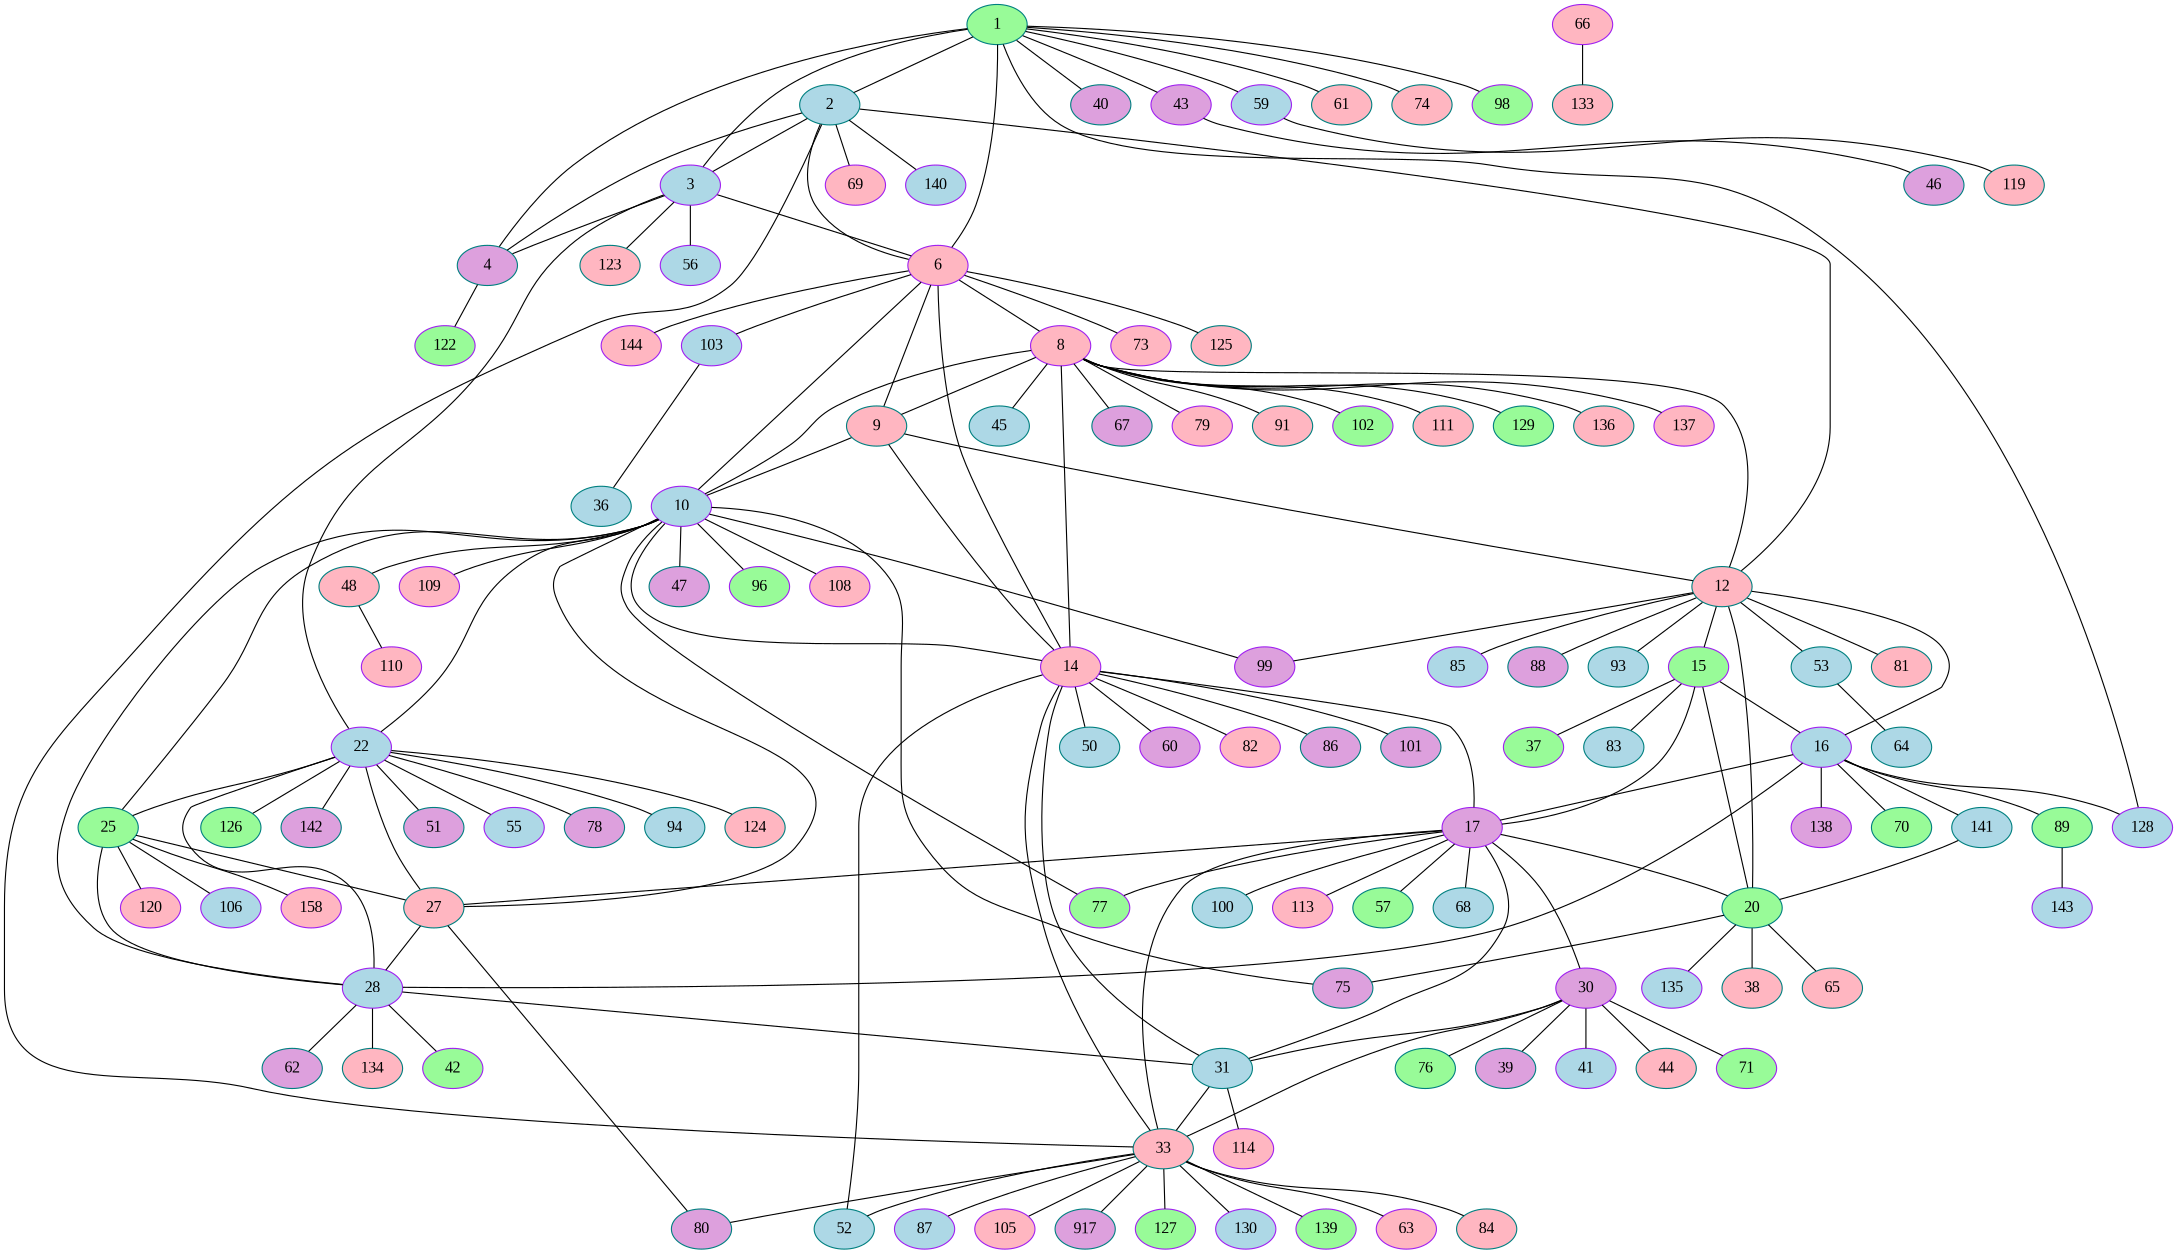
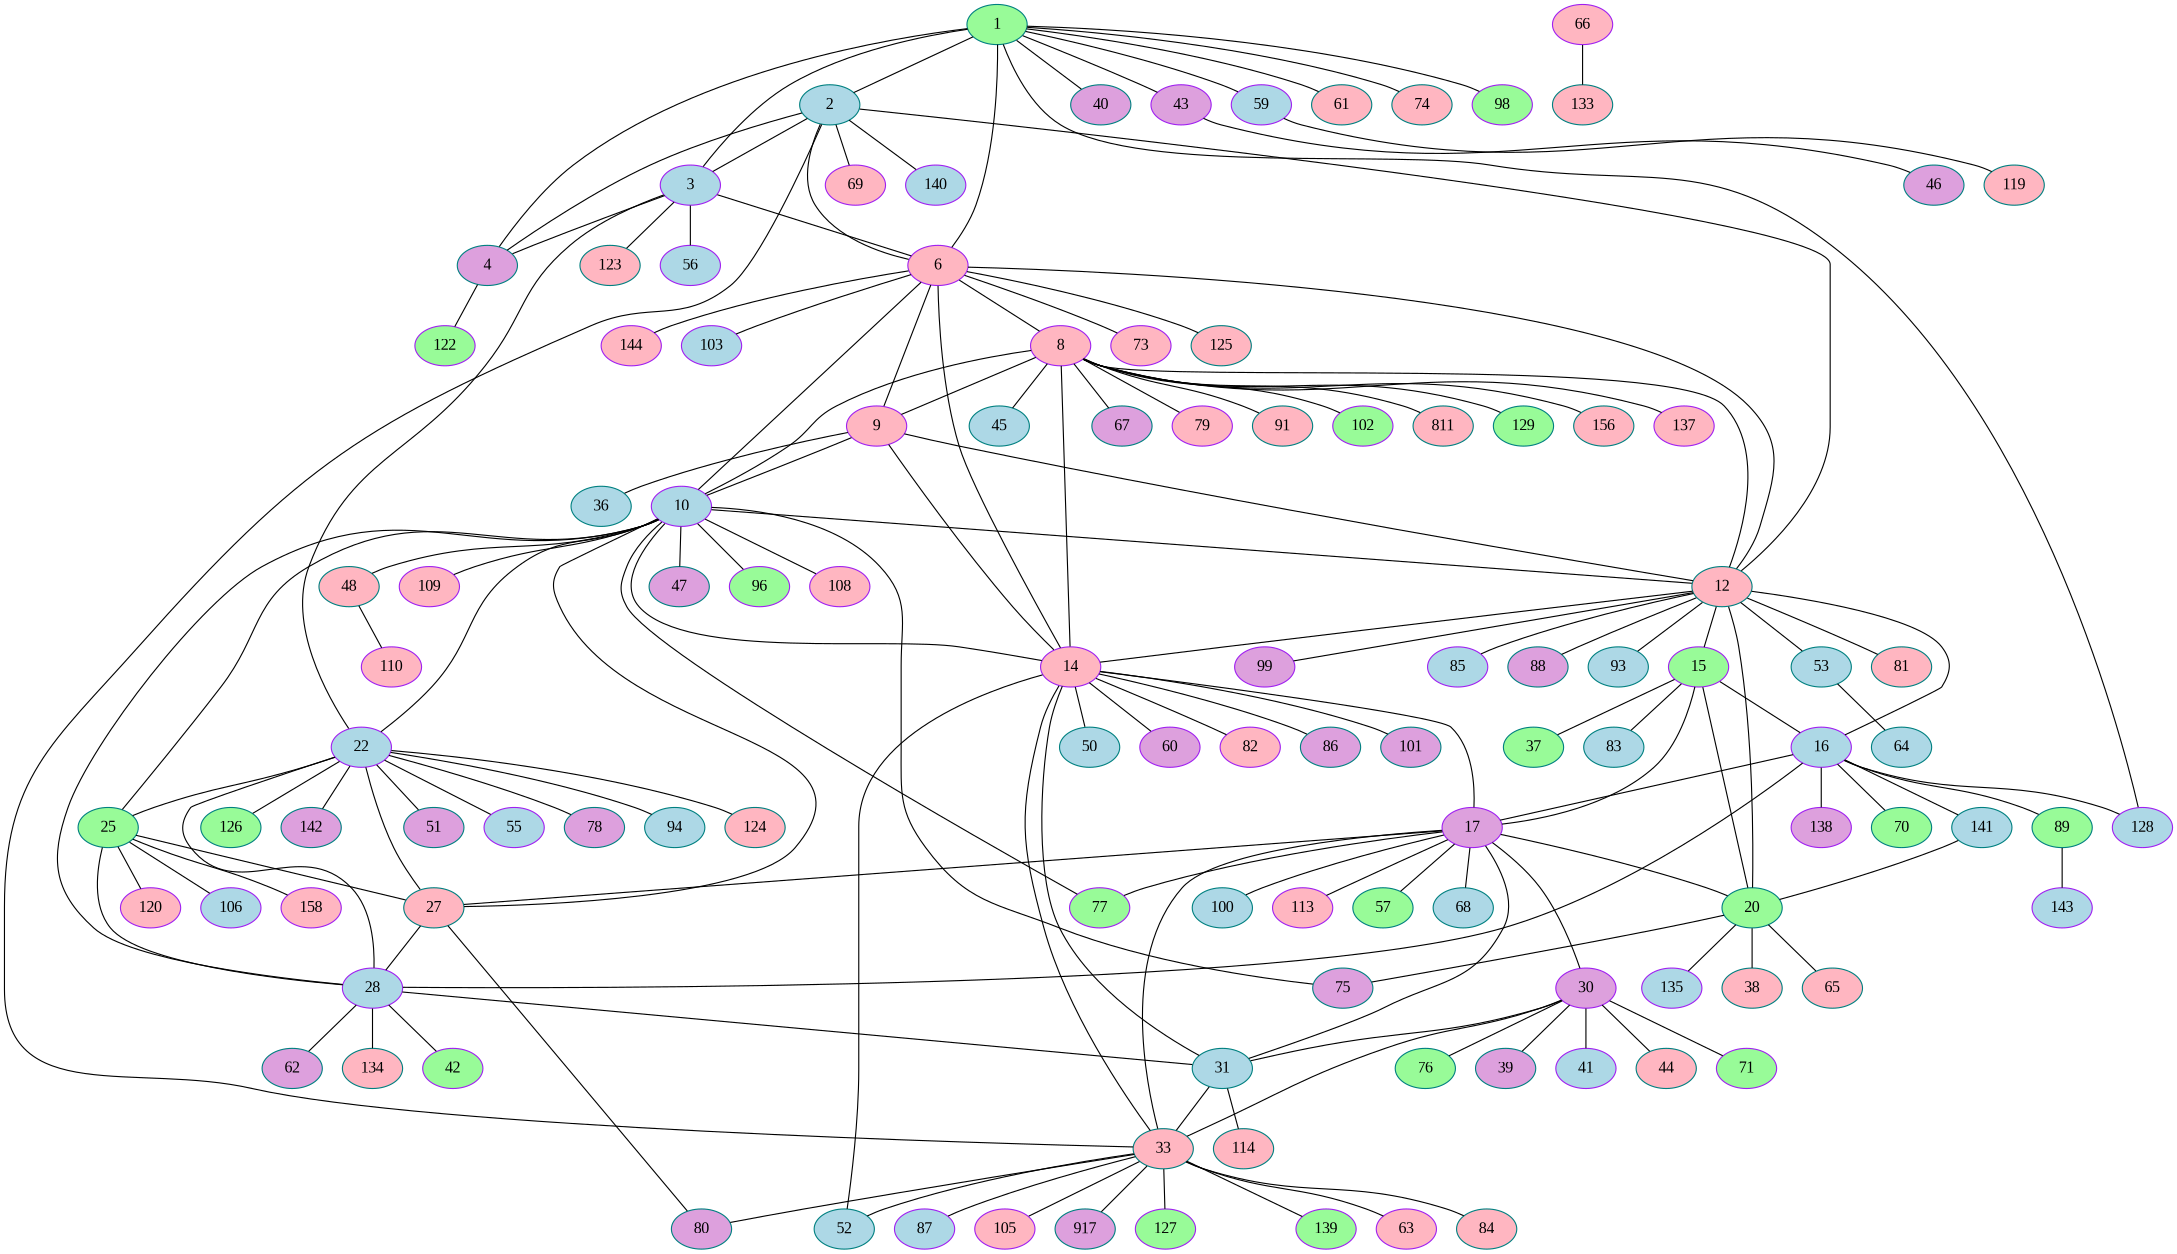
edge "6" -- "12": added
edge "103" -- "36": now "9" -- "36"
node "9": color teal -> purple
node "111": label "111" -> "811"
node "136": label "136" -> "156"
edge "10" -- "99": now "10" -- "12"
edge "12" -- "14": added
node "37": color purple -> teal
node "114": color purple -> teal
node "130": removed
